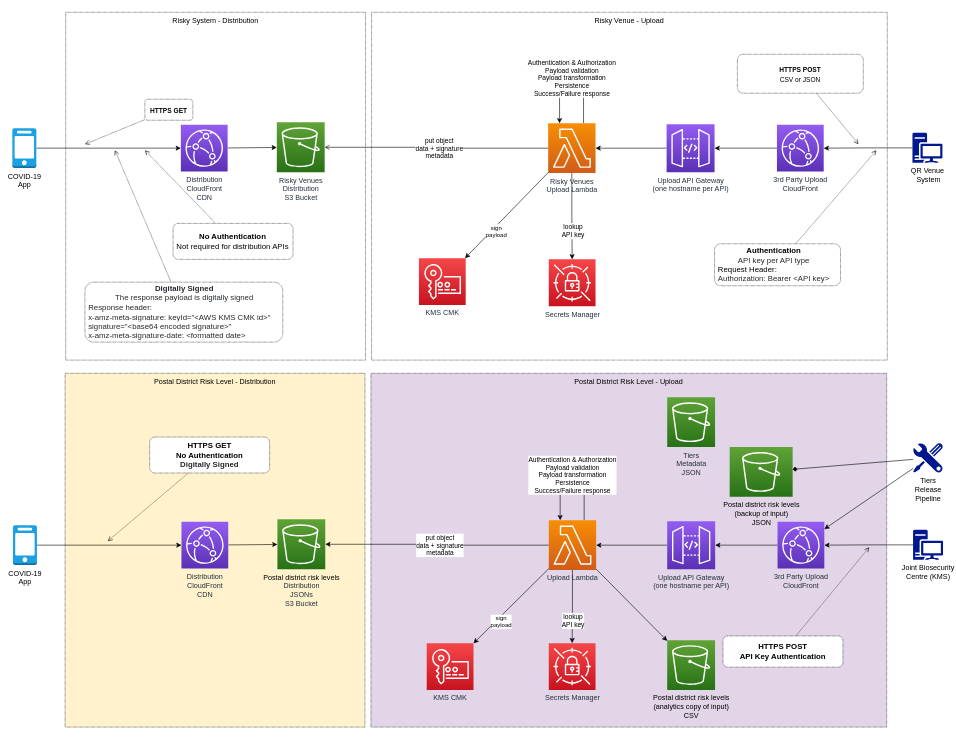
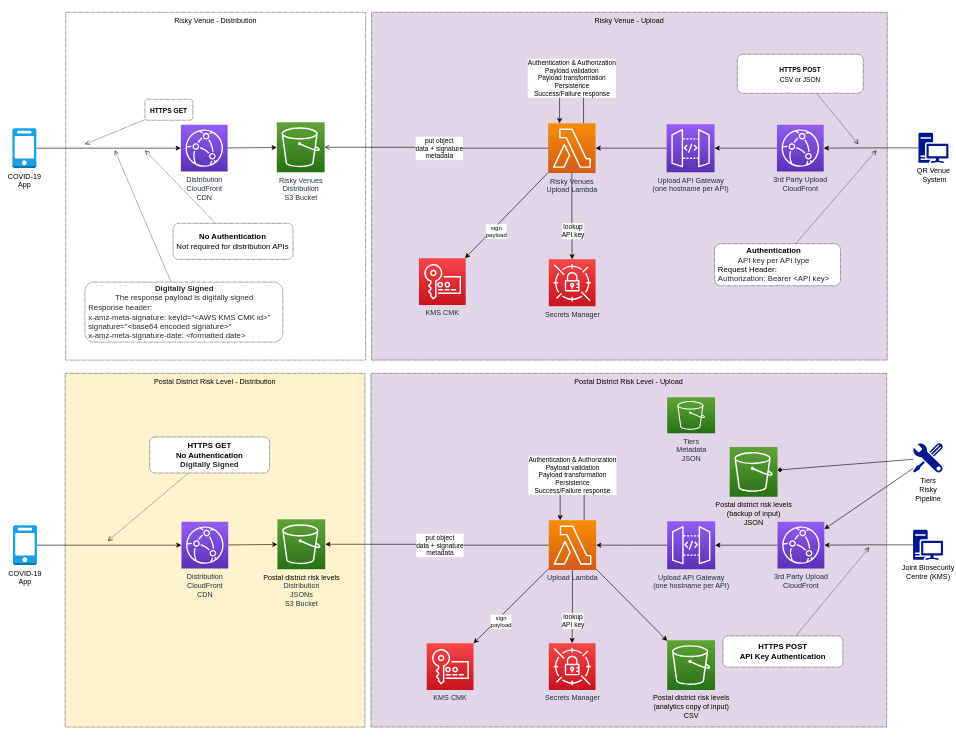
node "Risky System - Distribution": label "Risky System - Distribution" -> "Risky Venue - Distribution"
node "QR Venue System": moved (928, 148) -> (934, 148)
node "Risky Venue - Upload": fillcolor #ffffff -> #e1d5e7
node "Tiers Metadata JSON": size 48x50 -> 48x36
node "Postal district risk levels (backup of input) JSON": size 63x50 -> 48x50
node "Tiers Release Pipeline": label "Tiers Release Pipeline" -> "Tiers Risky Pipeline"
